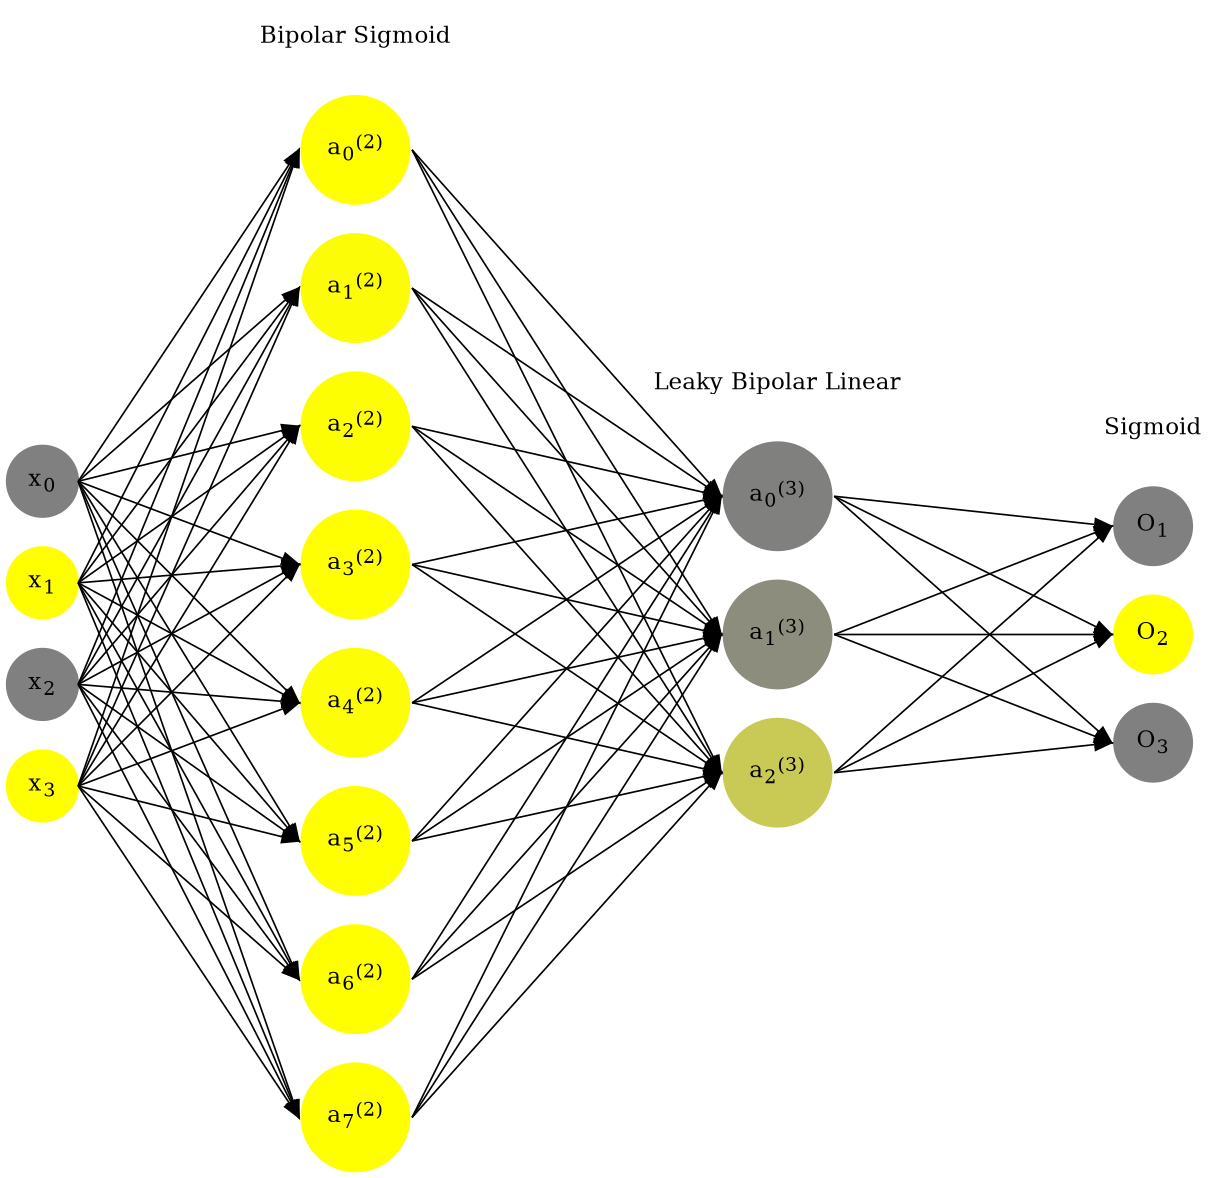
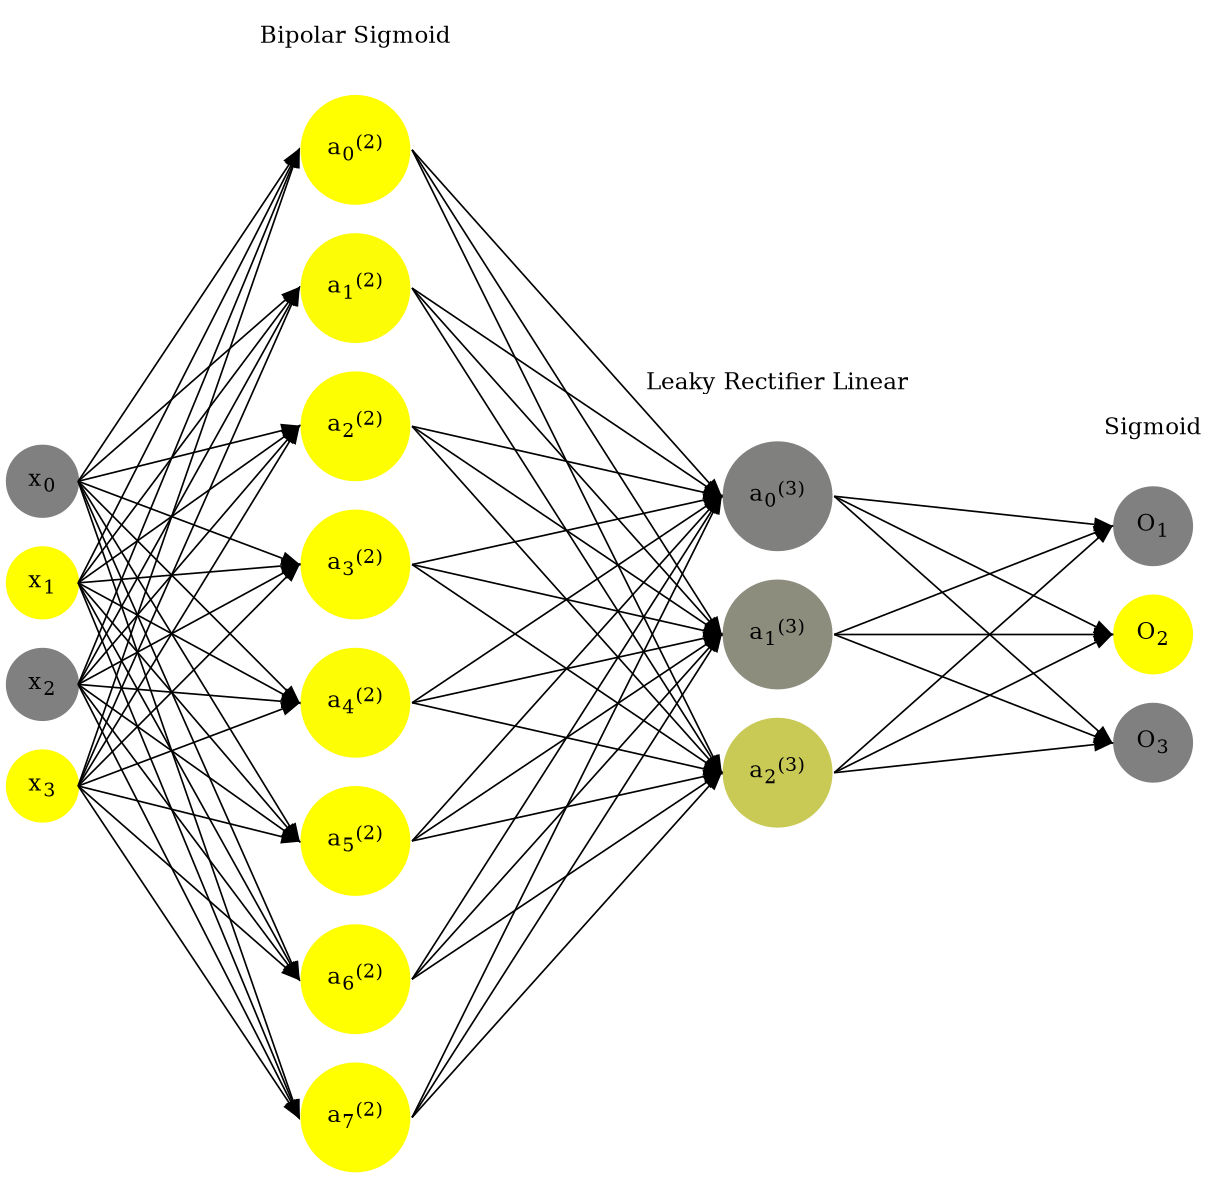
node "Leaky Bipolar Linear": label "Leaky Bipolar Linear" -> "Leaky Rectifier Linear"
